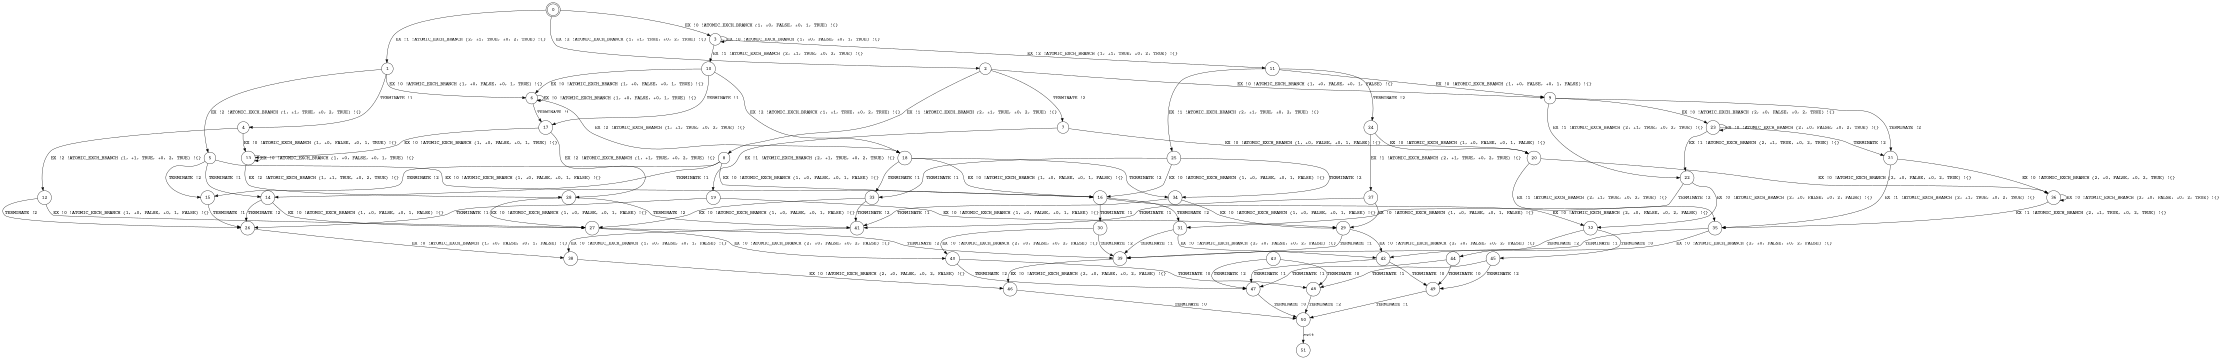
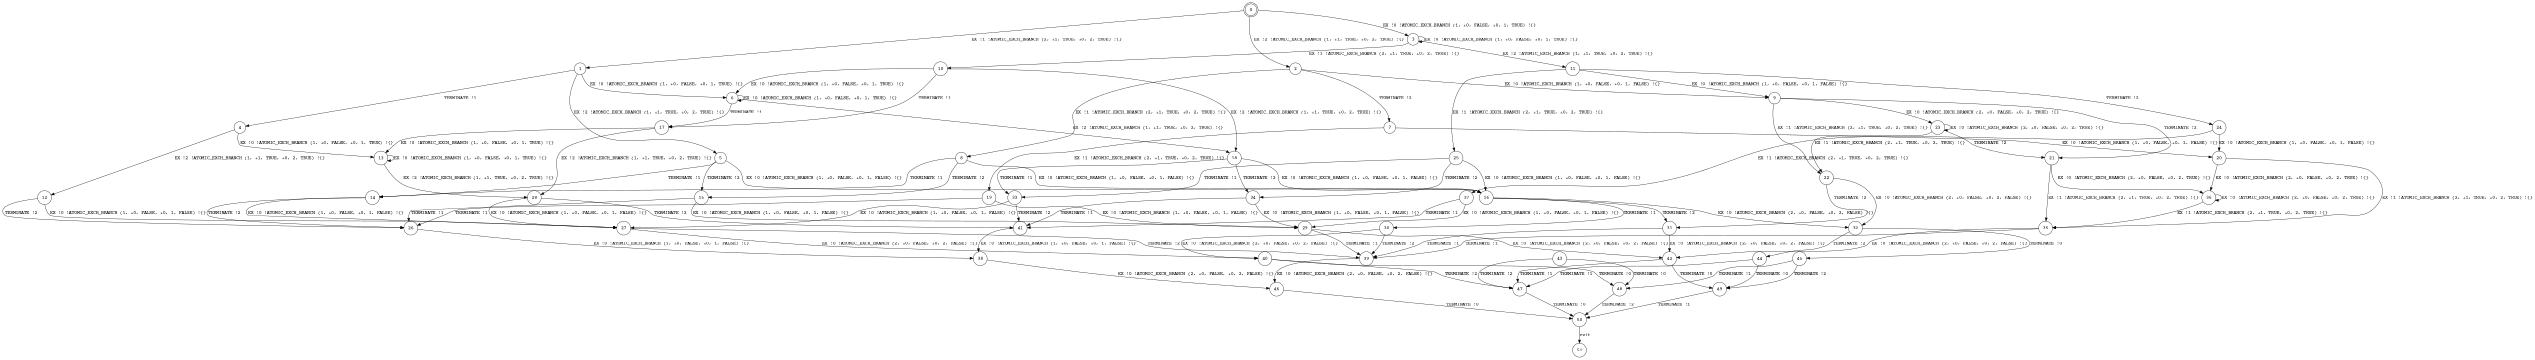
edge "15" -> "29": added, label "EX !0 !ATOMIC_EXCH_BRANCH (1, +0, FALSE, +0, 1, FALSE) !{}"
